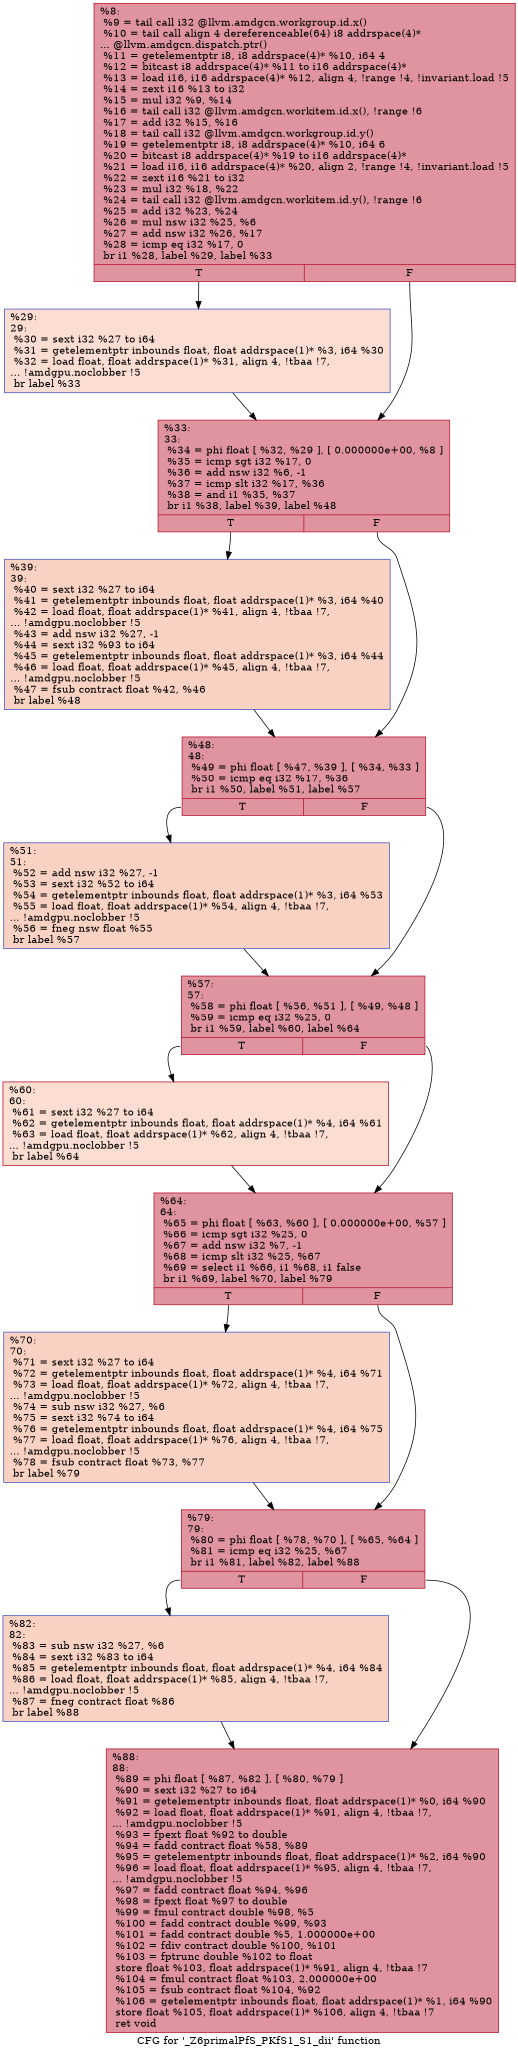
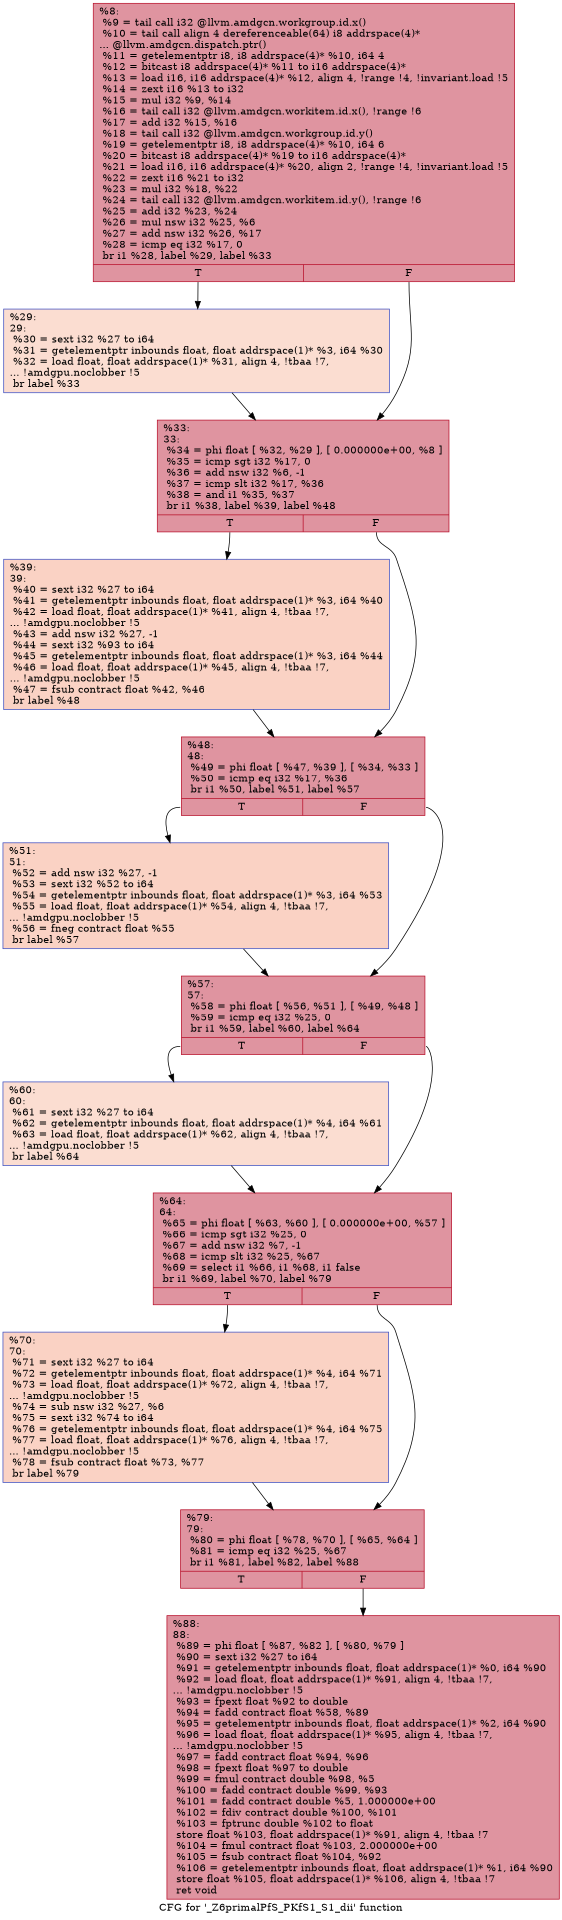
node "%51:": text "%56 = fneg nsw float %55" -> "%56 = fneg contract float %55"
node "%60:": color #b70d28ff -> #3d50c3ff
node "%82:": removed
